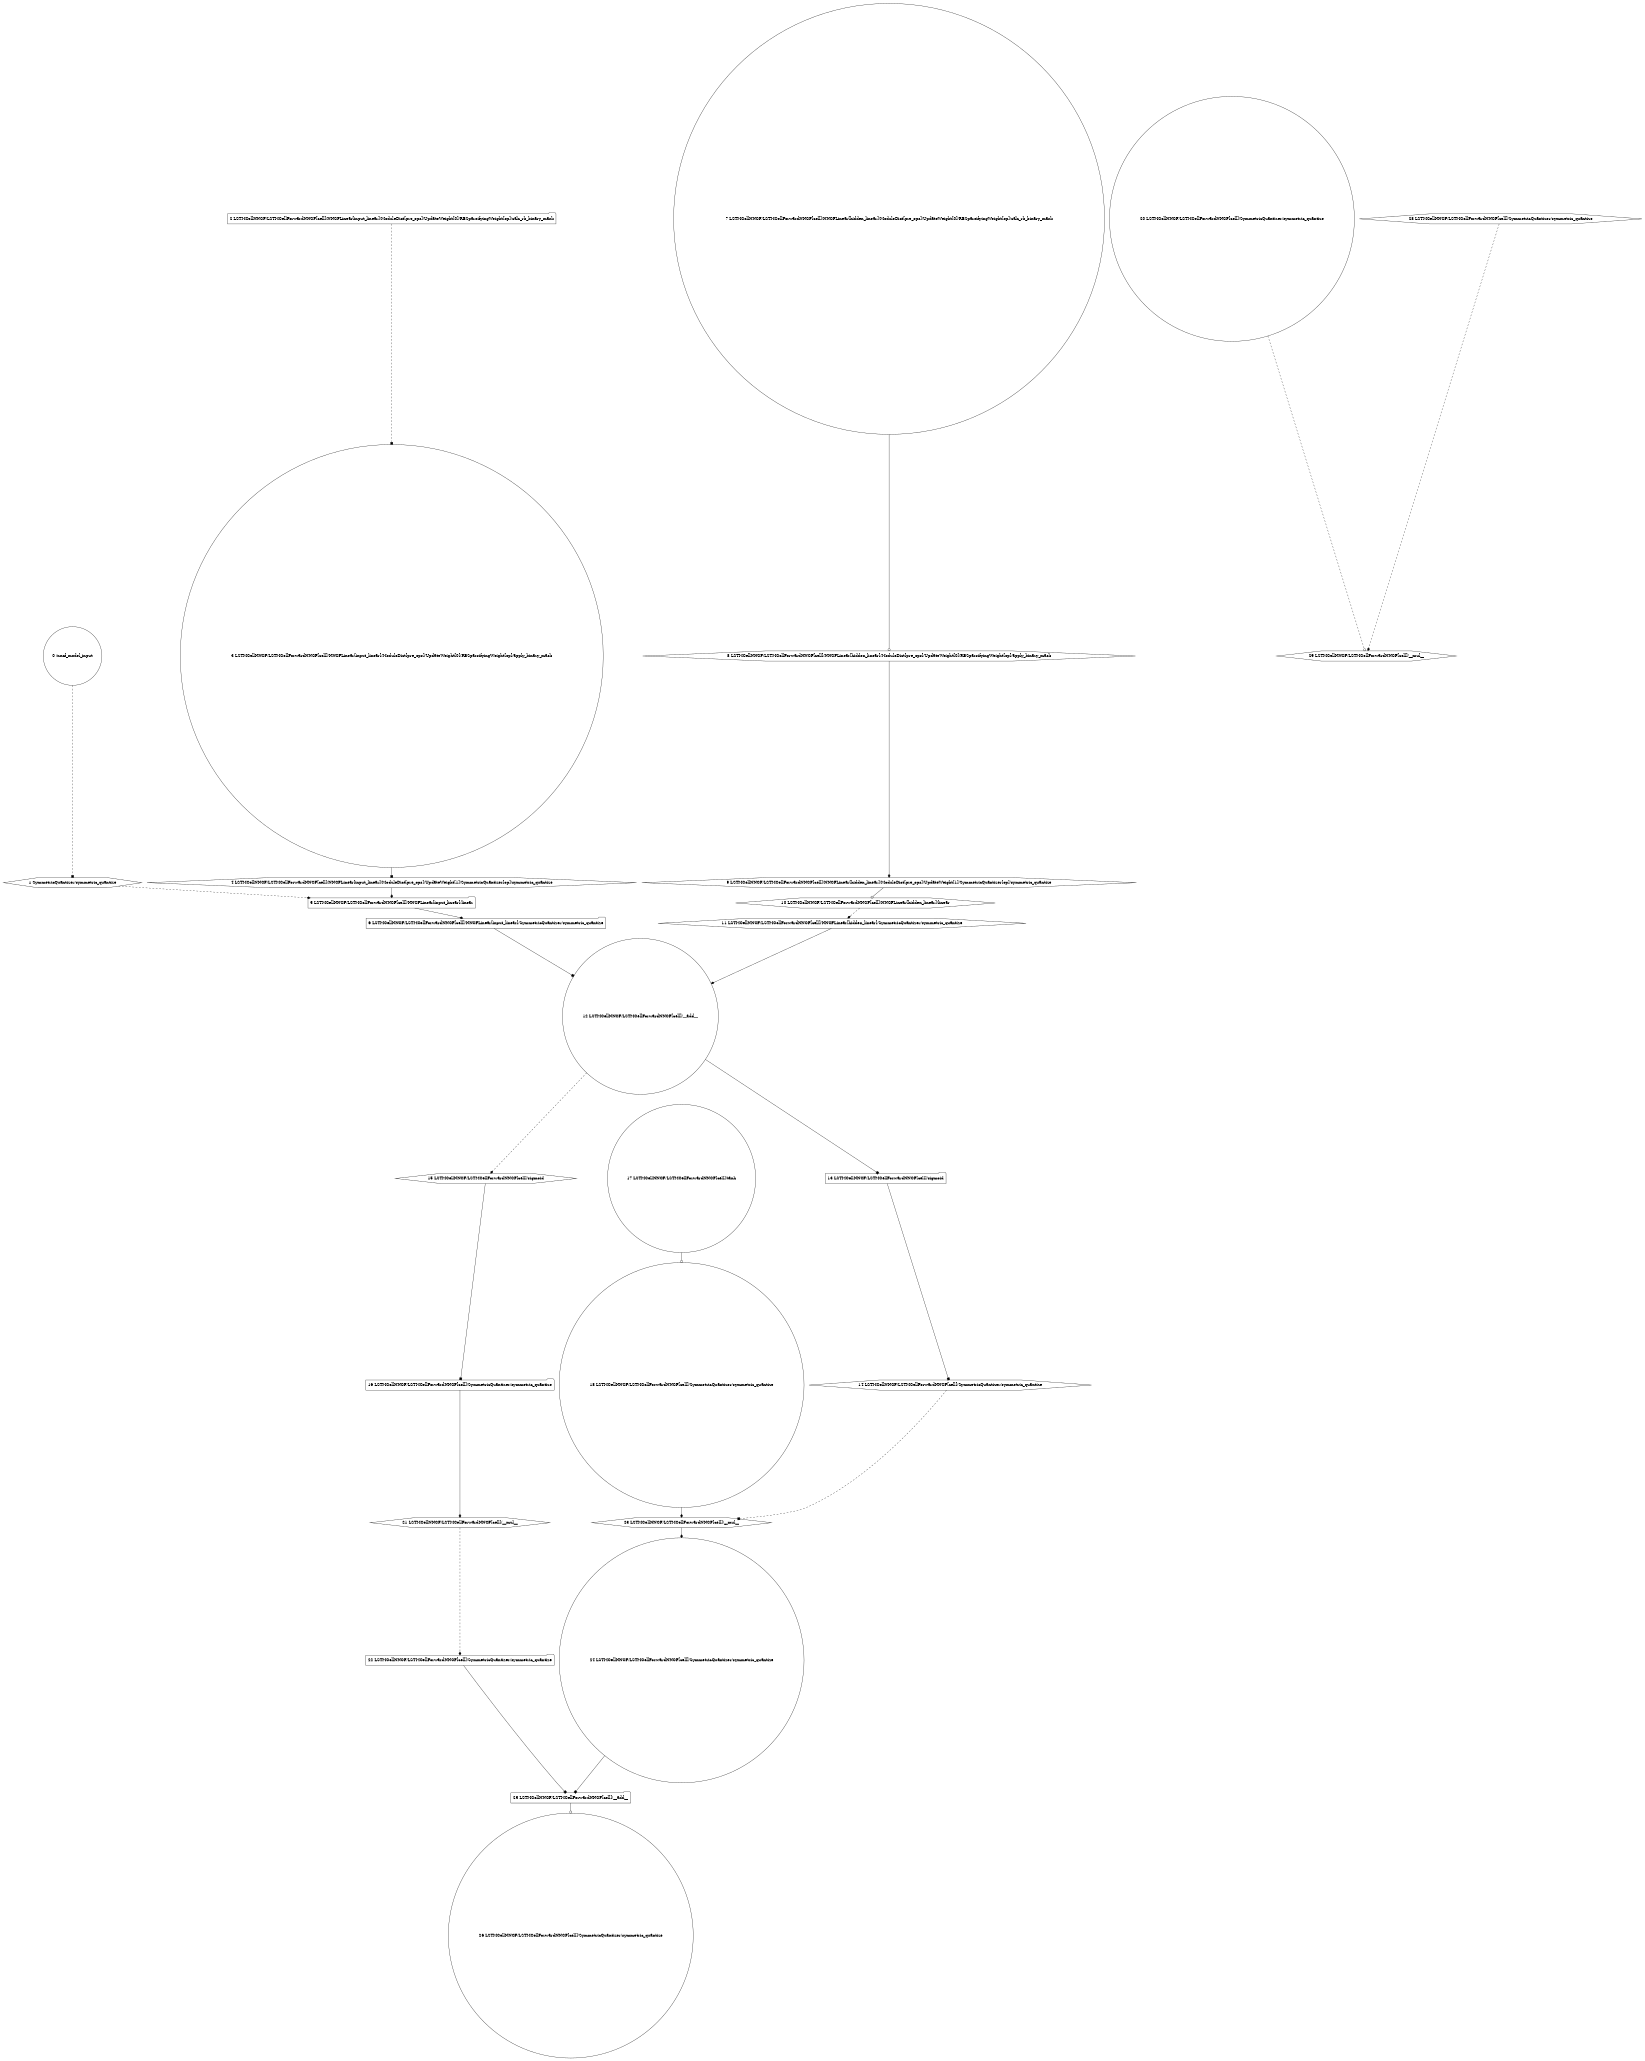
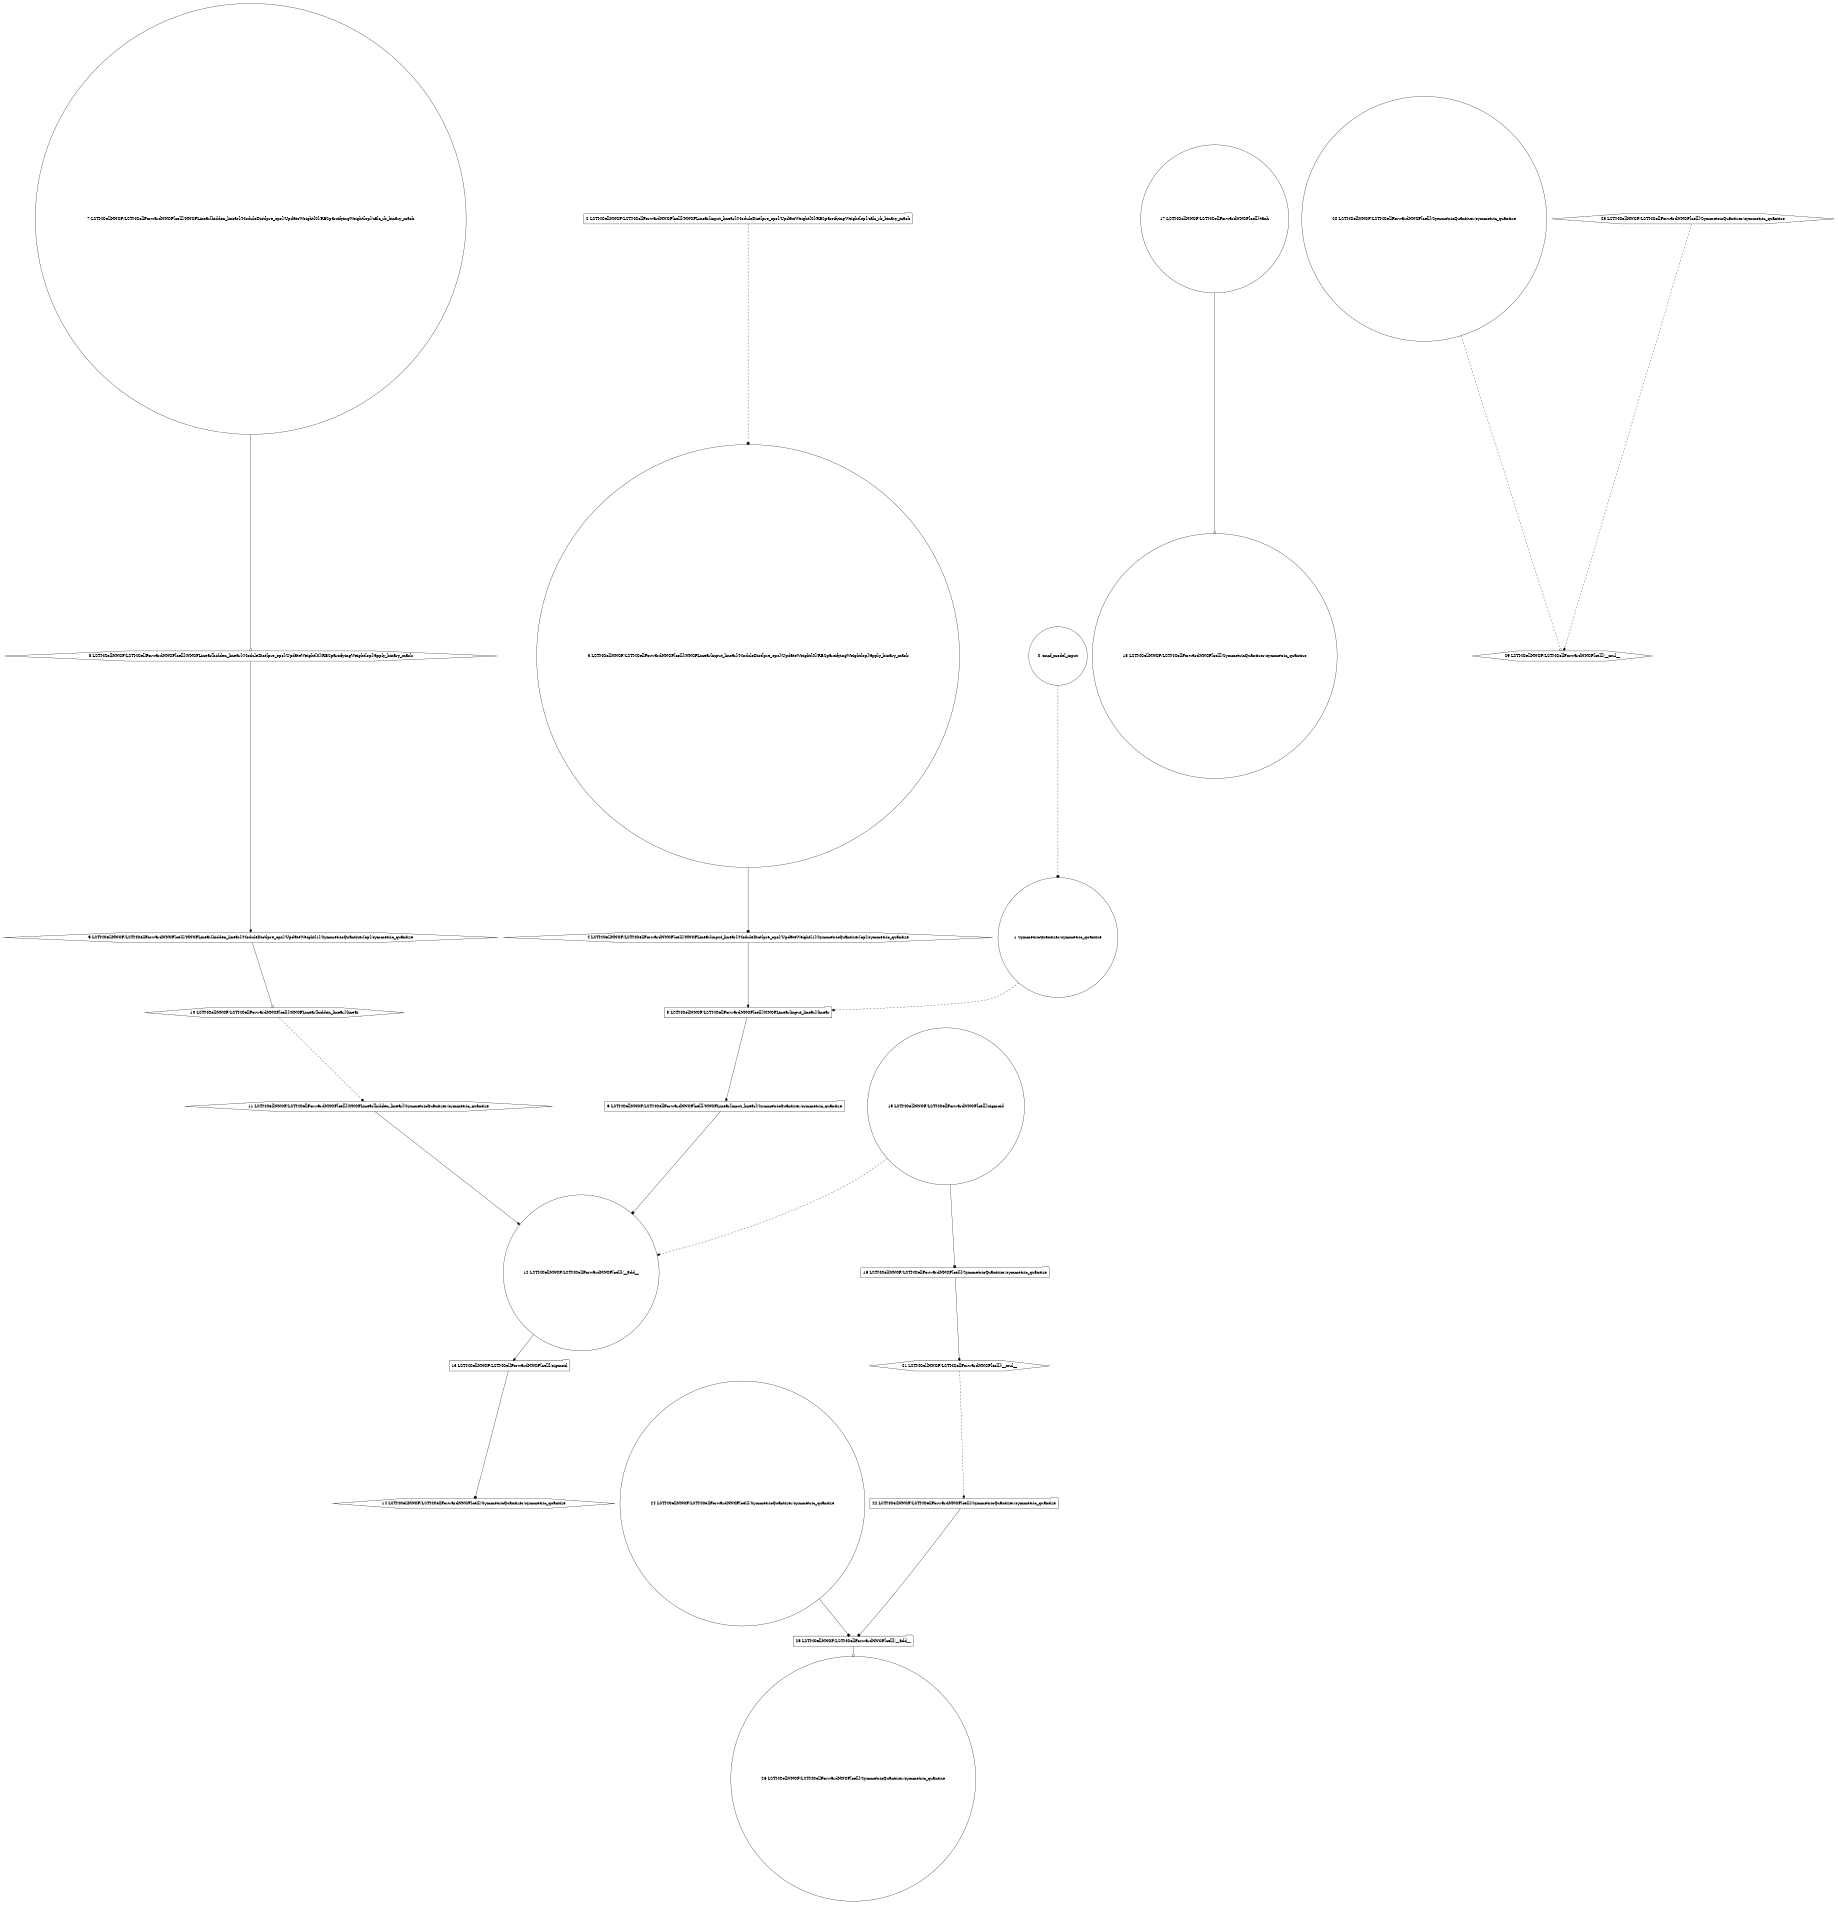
node "1 SymmetricQuantizer/symmetric_quantize": shape hexagon -> circle
edge "12 LSTMCellNNCF/LSTMCellForwardNNCF[cell]/__add__" -> "13 LSTMCellNNCF/LSTMCellForwardNNCF[cell]/sigmoid": arrowhead box -> diamond
edge "12 LSTMCellNNCF/LSTMCellForwardNNCF[cell]/__add__" -> "15 LSTMCellNNCF/LSTMCellForwardNNCF[cell]/sigmoid": reversed
node "15 LSTMCellNNCF/LSTMCellForwardNNCF[cell]/sigmoid": shape hexagon -> circle
node "23 LSTMCellNNCF/LSTMCellForwardNNCF[cell]/__mul__": removed
